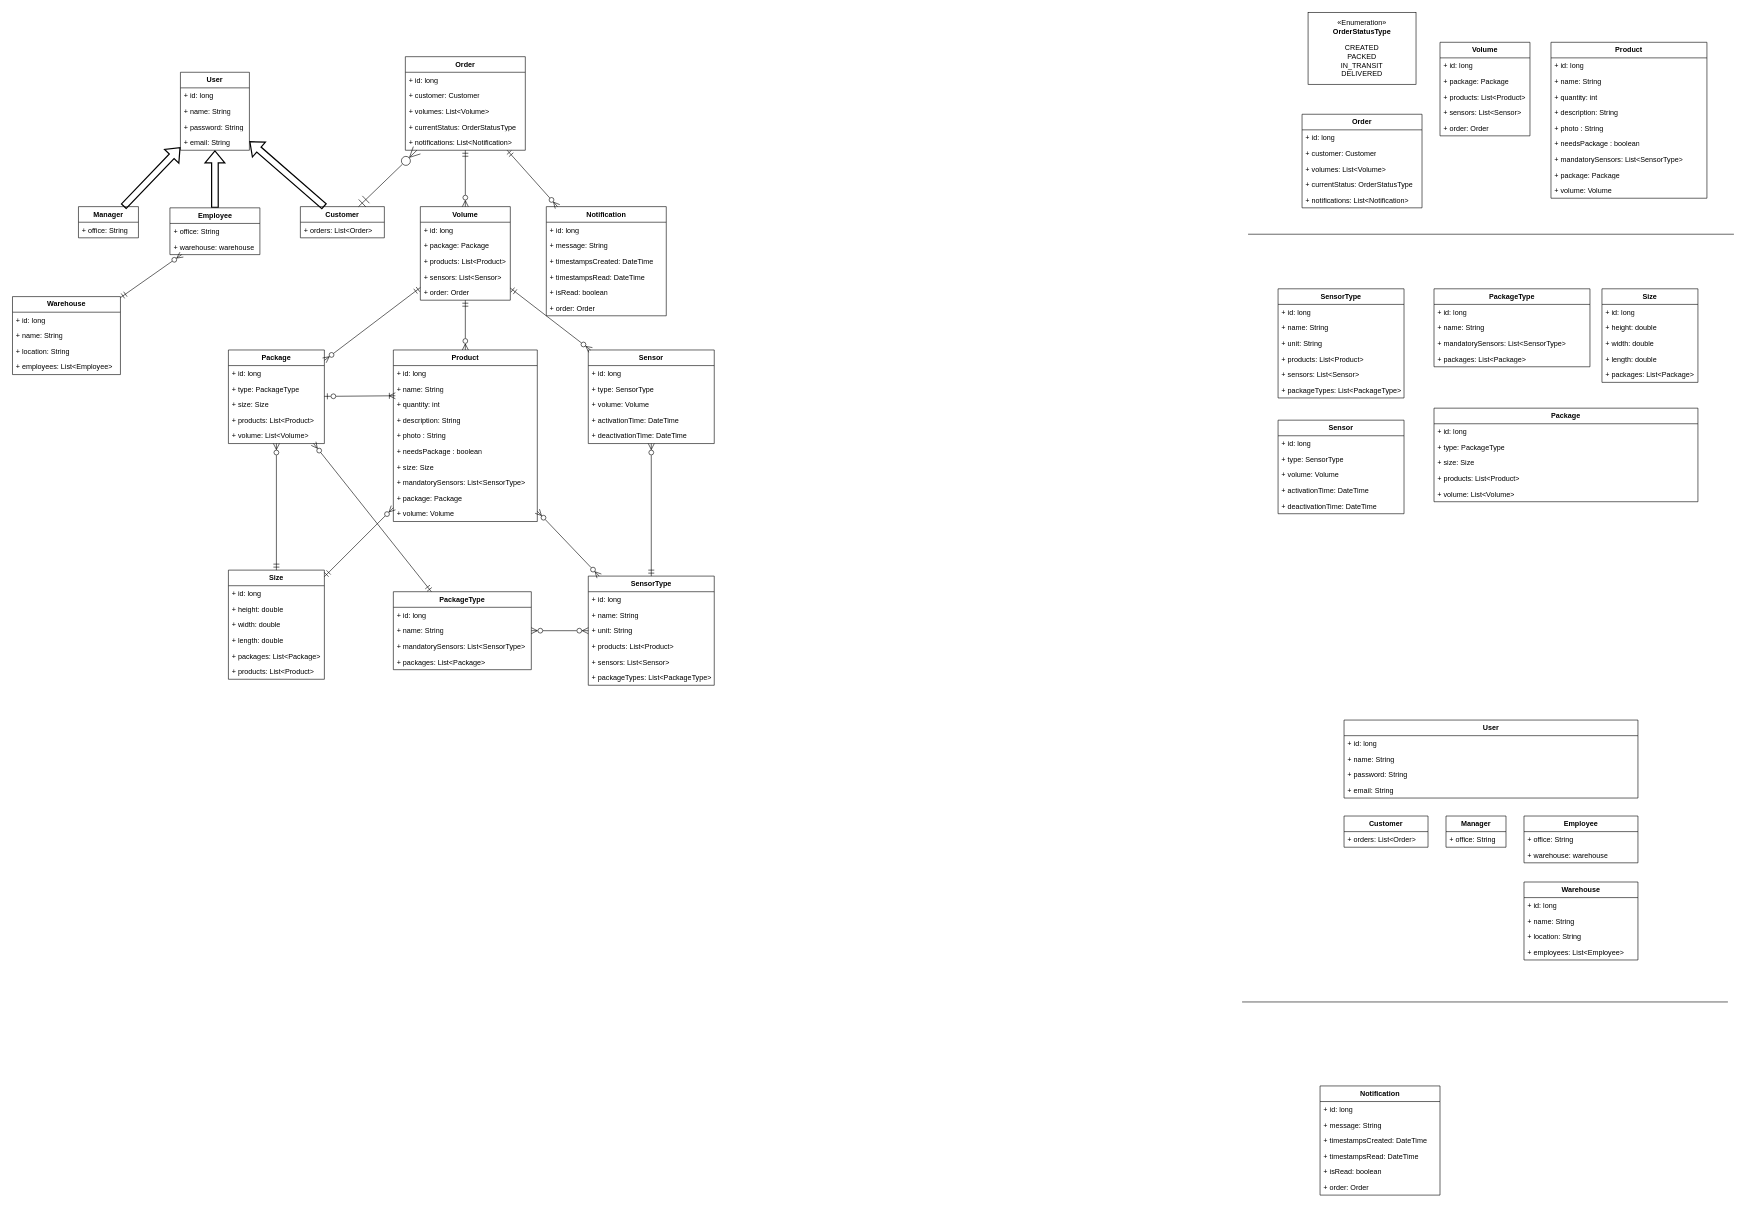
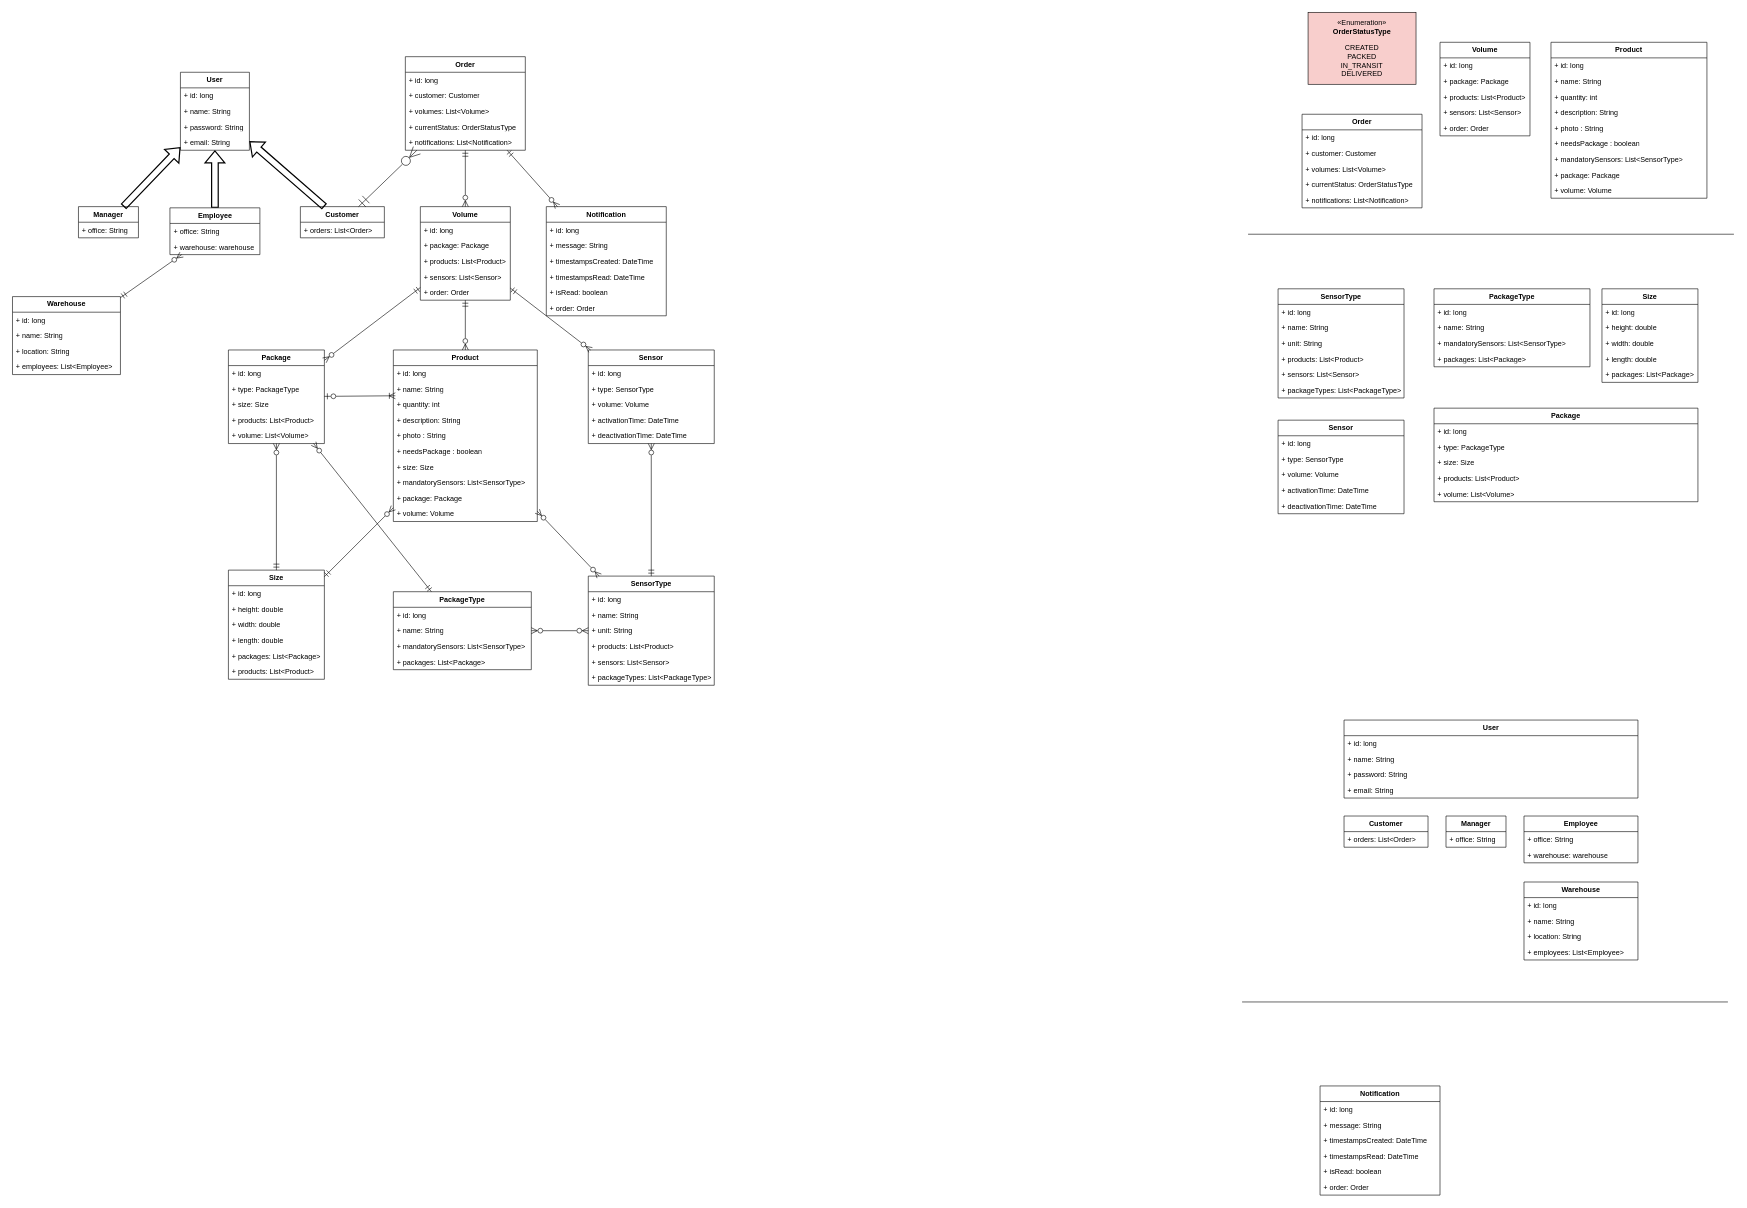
node "«Enumeration» OrderStatusType CREATED PACKED IN_TRANSIT DELIVERED": fillcolor #ffffff -> #f8cecc
